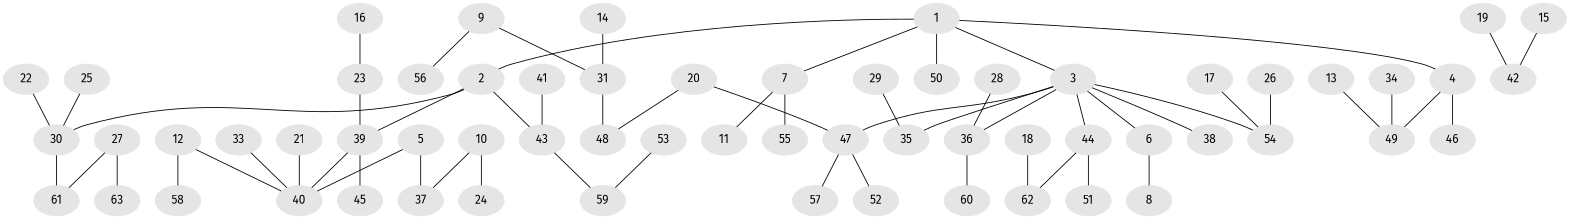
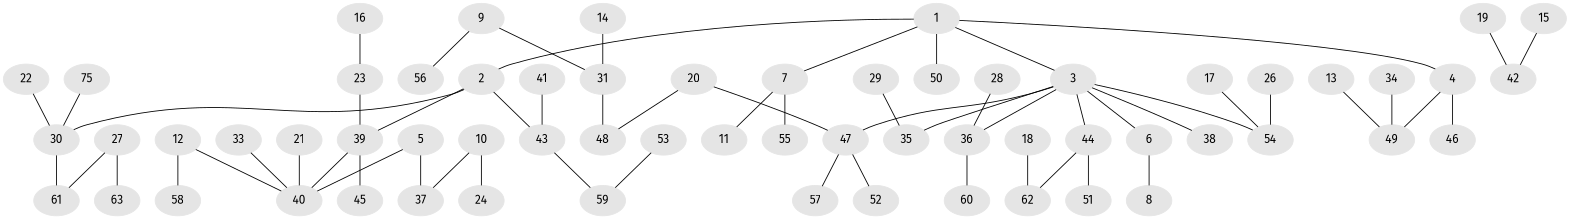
node "25": label "25" -> "75"
